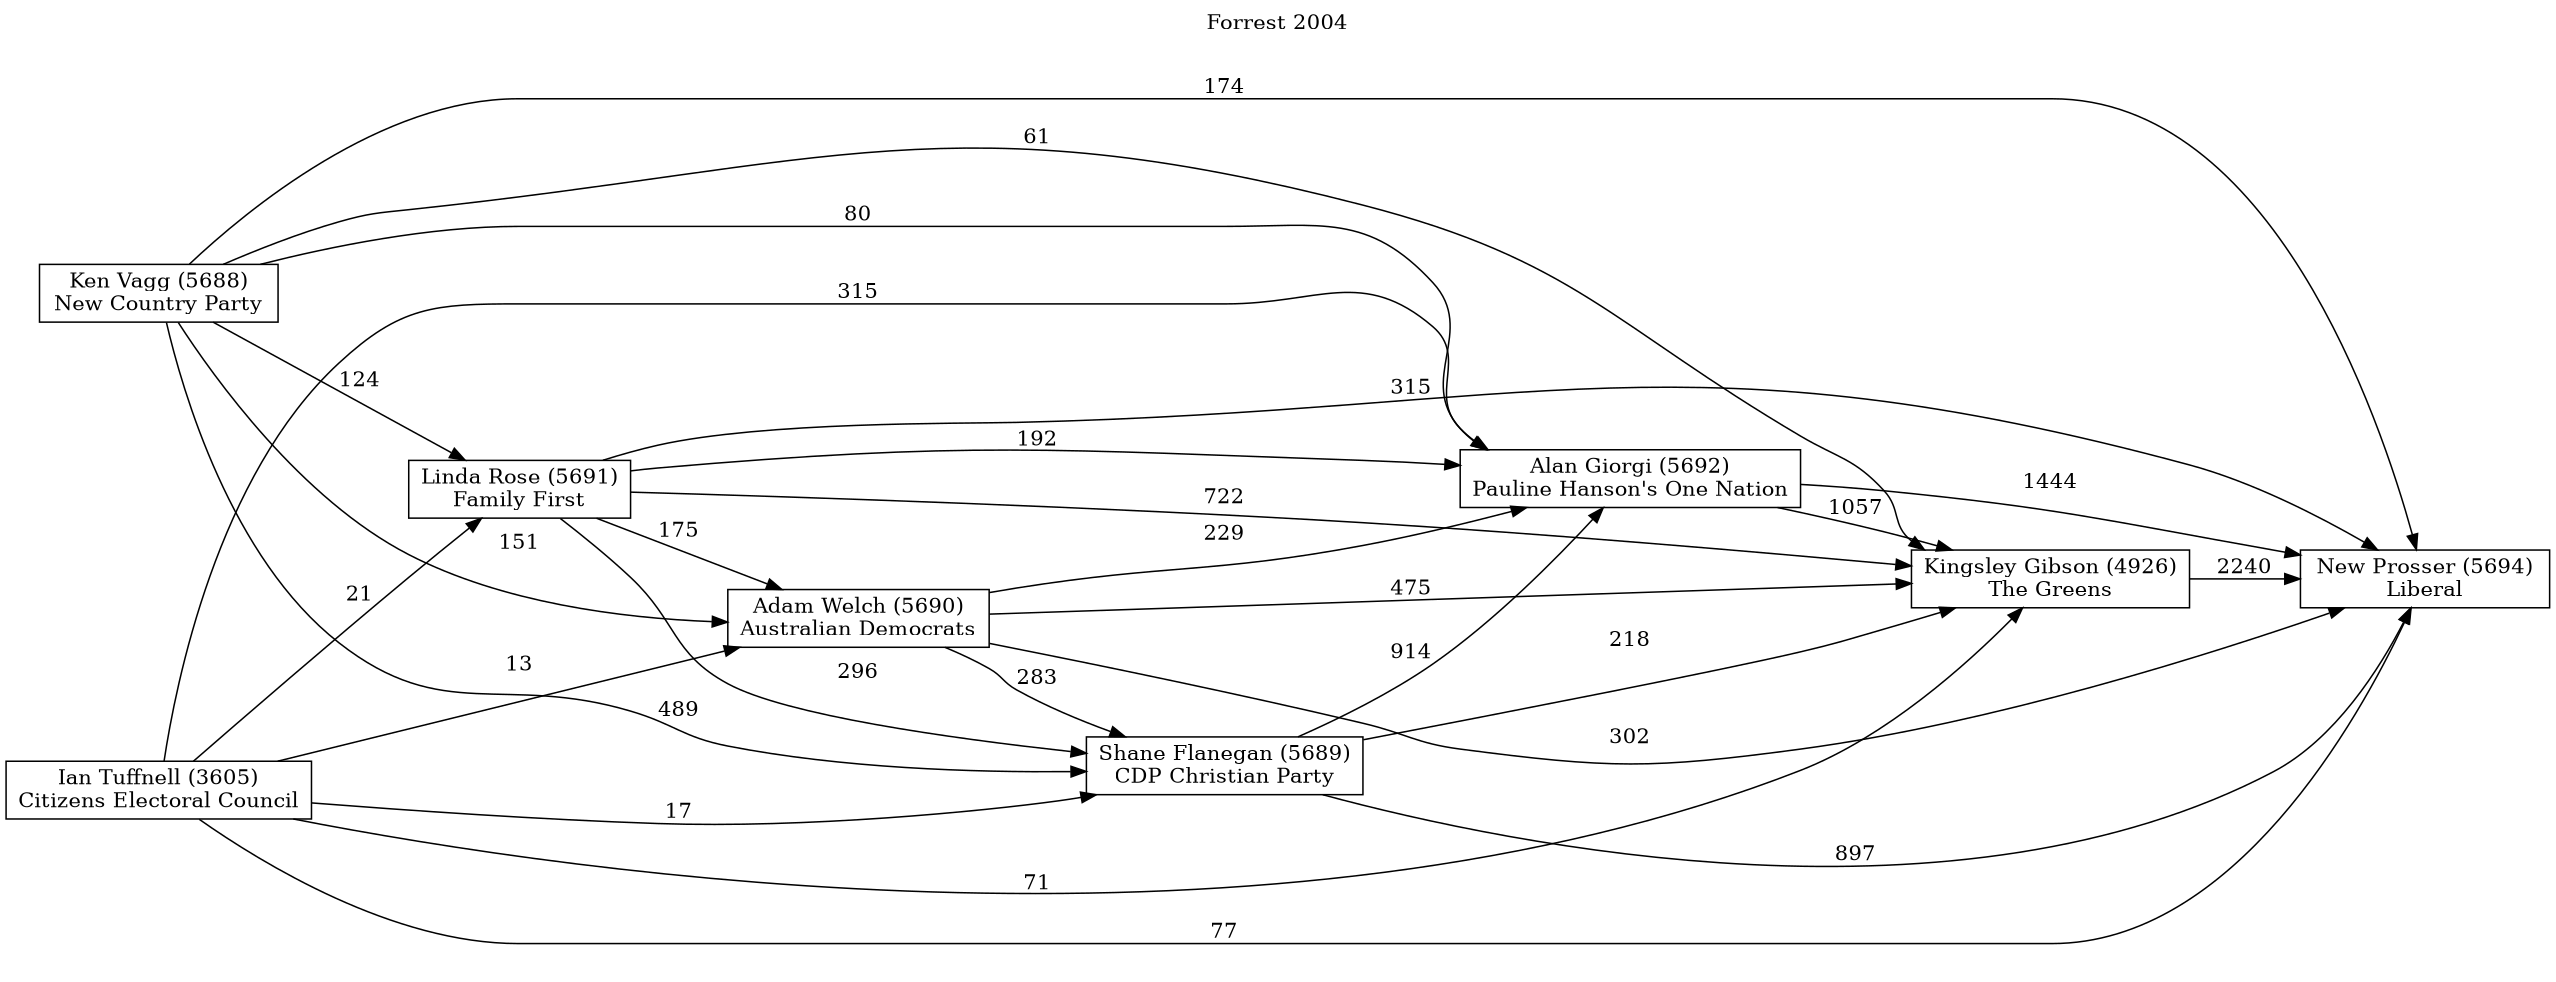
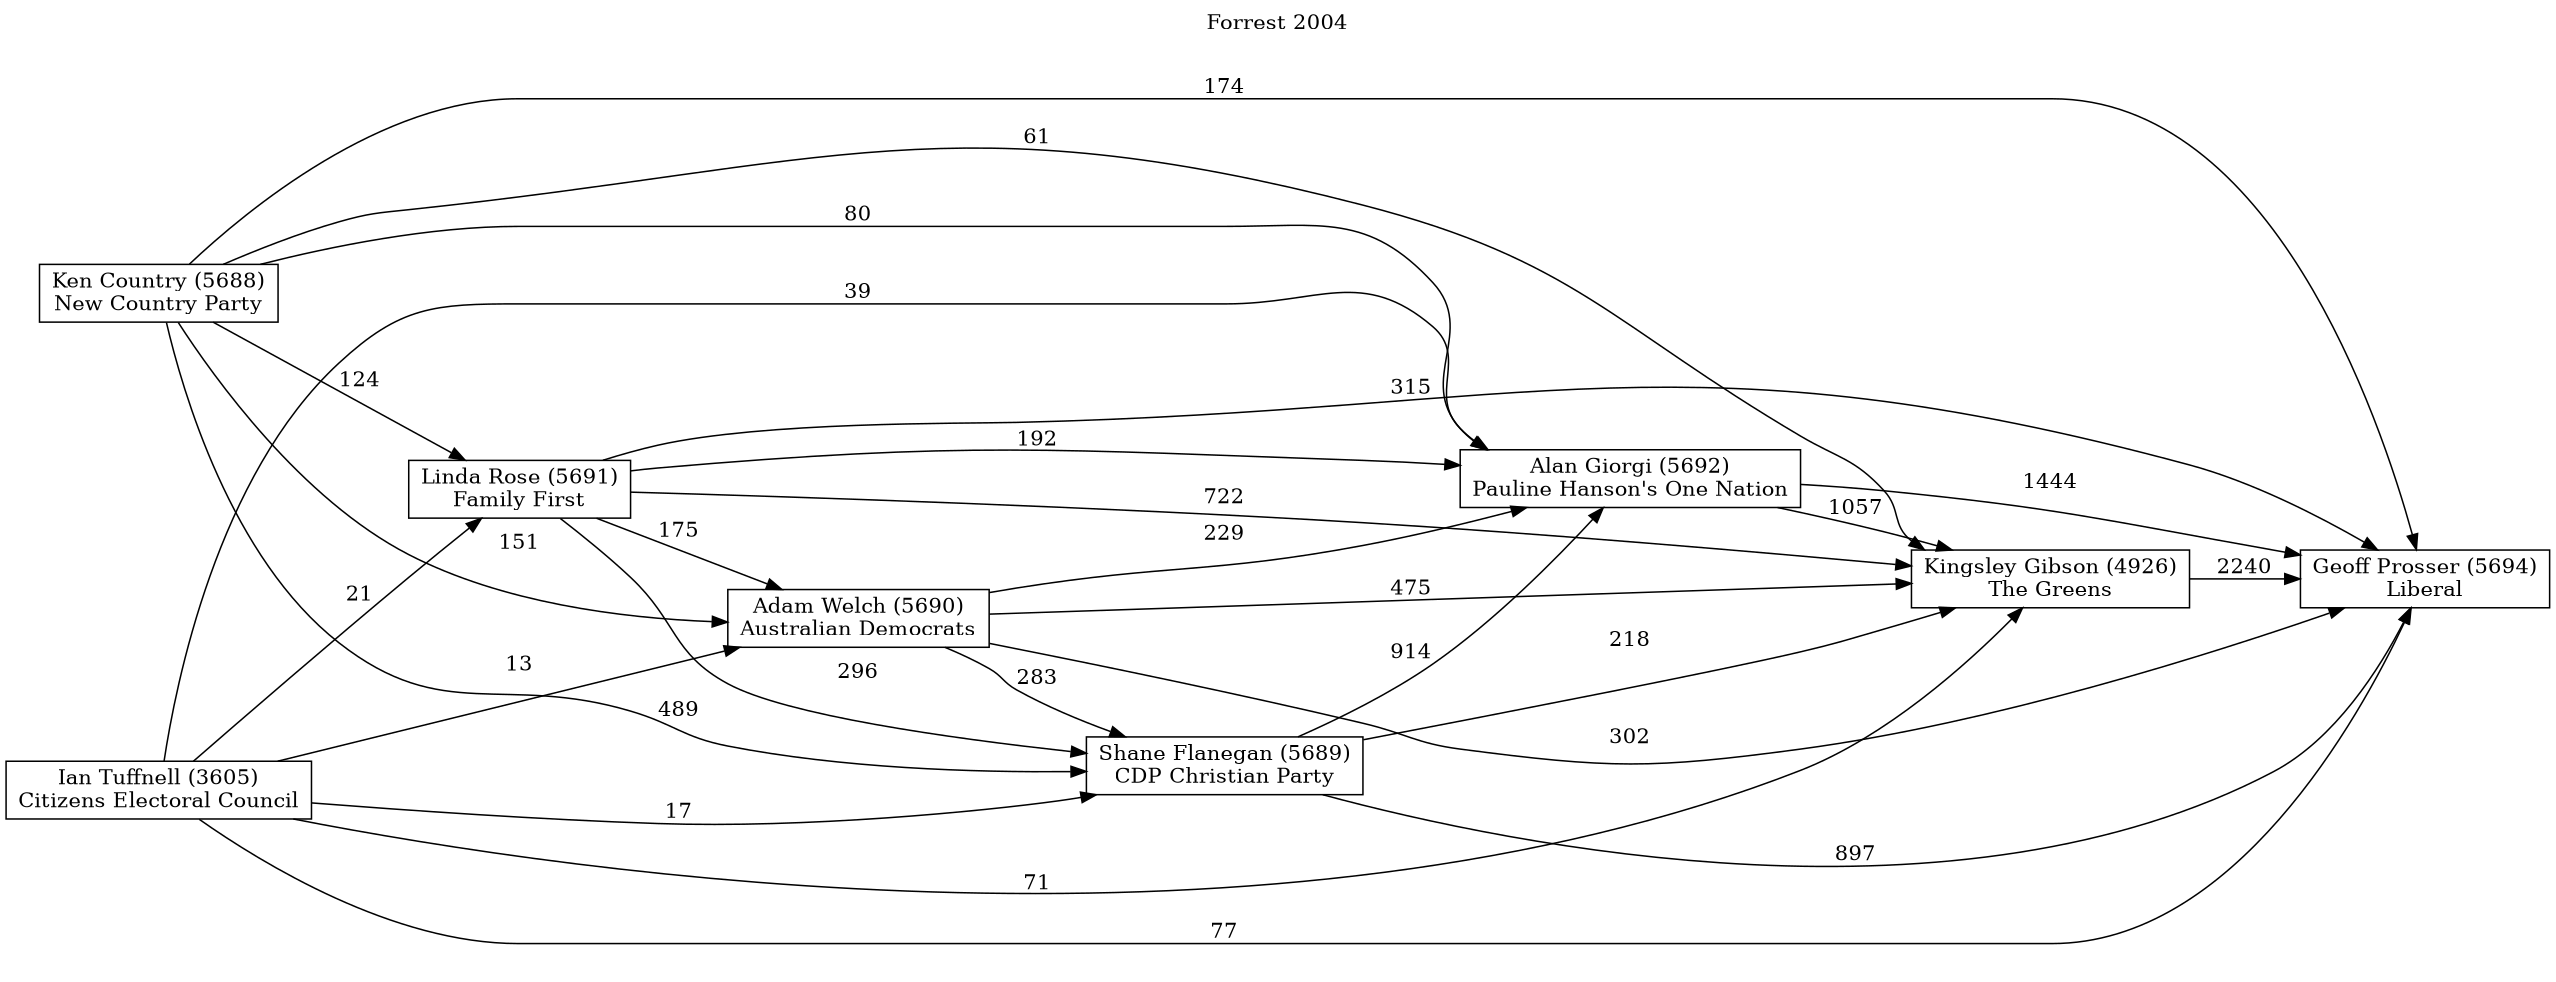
edge "Ian Tuffnell (3605) Citizens Electoral Council" -> "Alan Giorgi (5692) Pauline Hanson's One Nation": label "315" -> "39"
node "Ken Vagg (5688) New Country Party": label "Ken Vagg (5688) New Country Party" -> "Ken Country (5688) New Country Party"
node "New Prosser (5694) Liberal": label "New Prosser (5694) Liberal" -> "Geoff Prosser (5694) Liberal"
